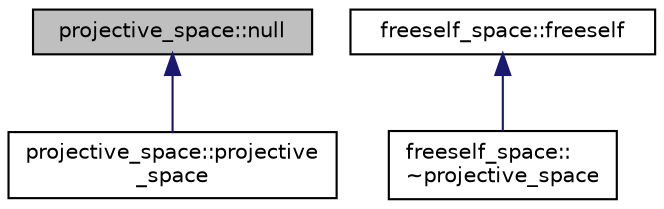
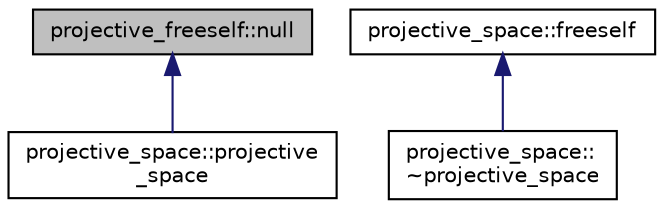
node "projective_space::null": label "projective_space::null" -> "projective_freeself::null"
node "freeself_space::freeself": label "freeself_space::freeself" -> "projective_space::freeself"
node "freeself_space:: ~projective_space": label "freeself_space:: ~projective_space" -> "projective_space:: ~projective_space"
